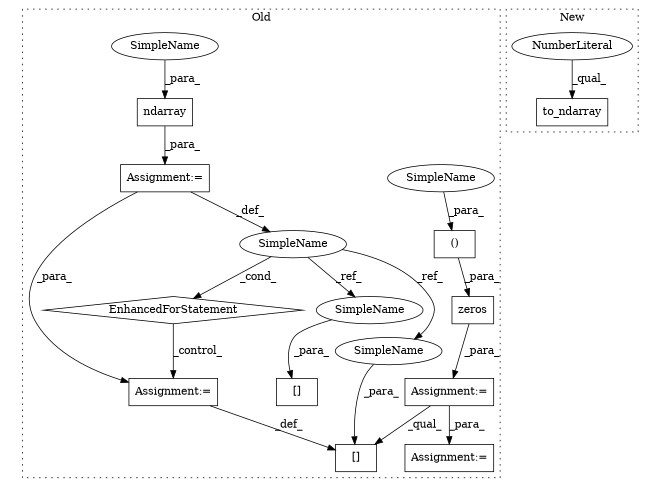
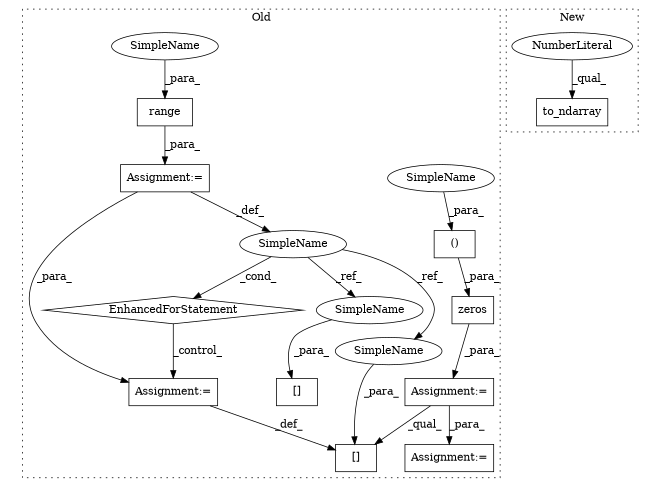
node "ndarray": label "ndarray" -> "range"
